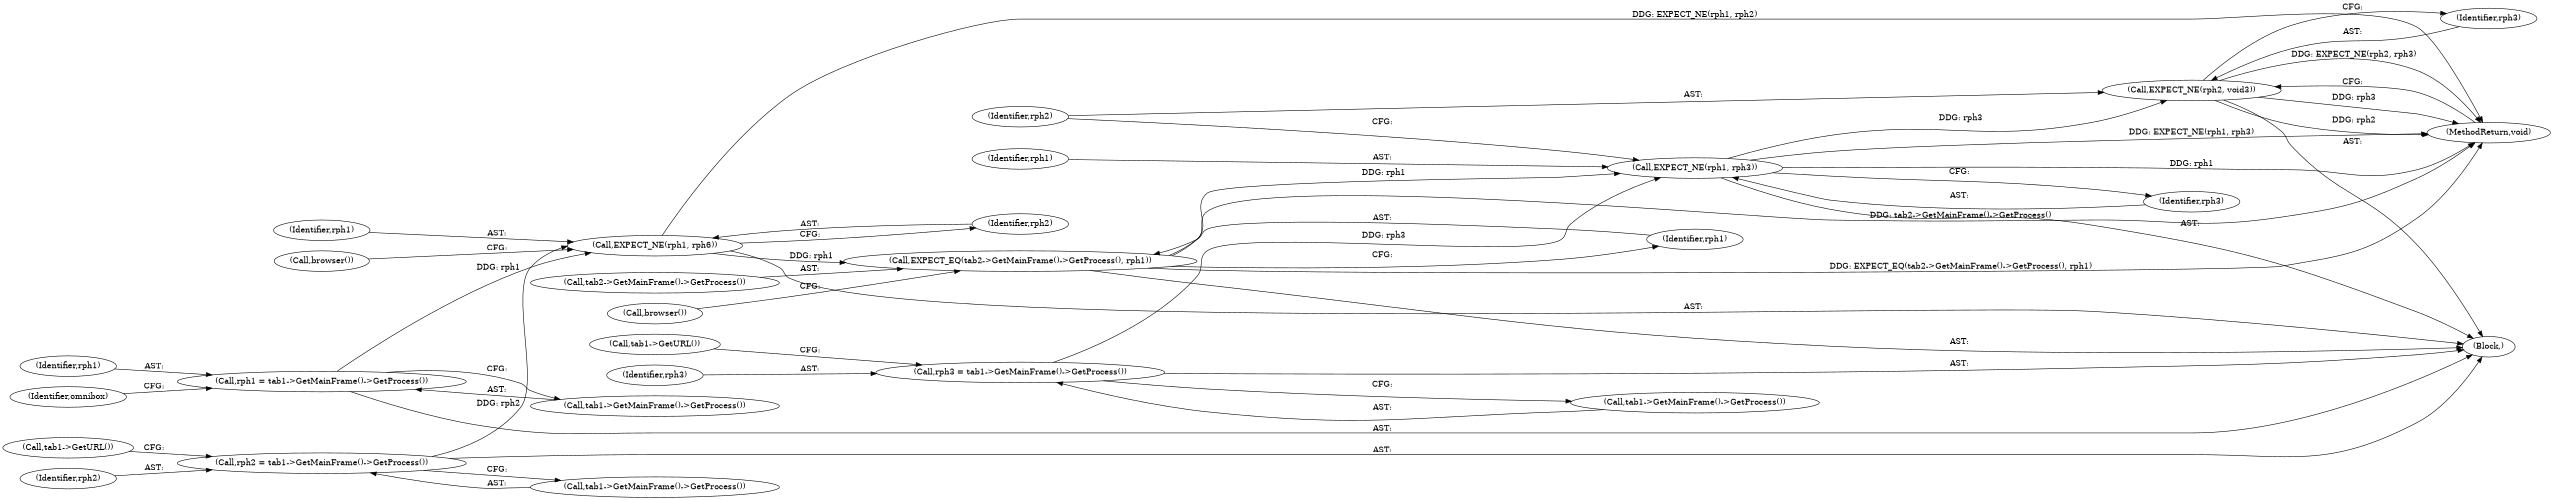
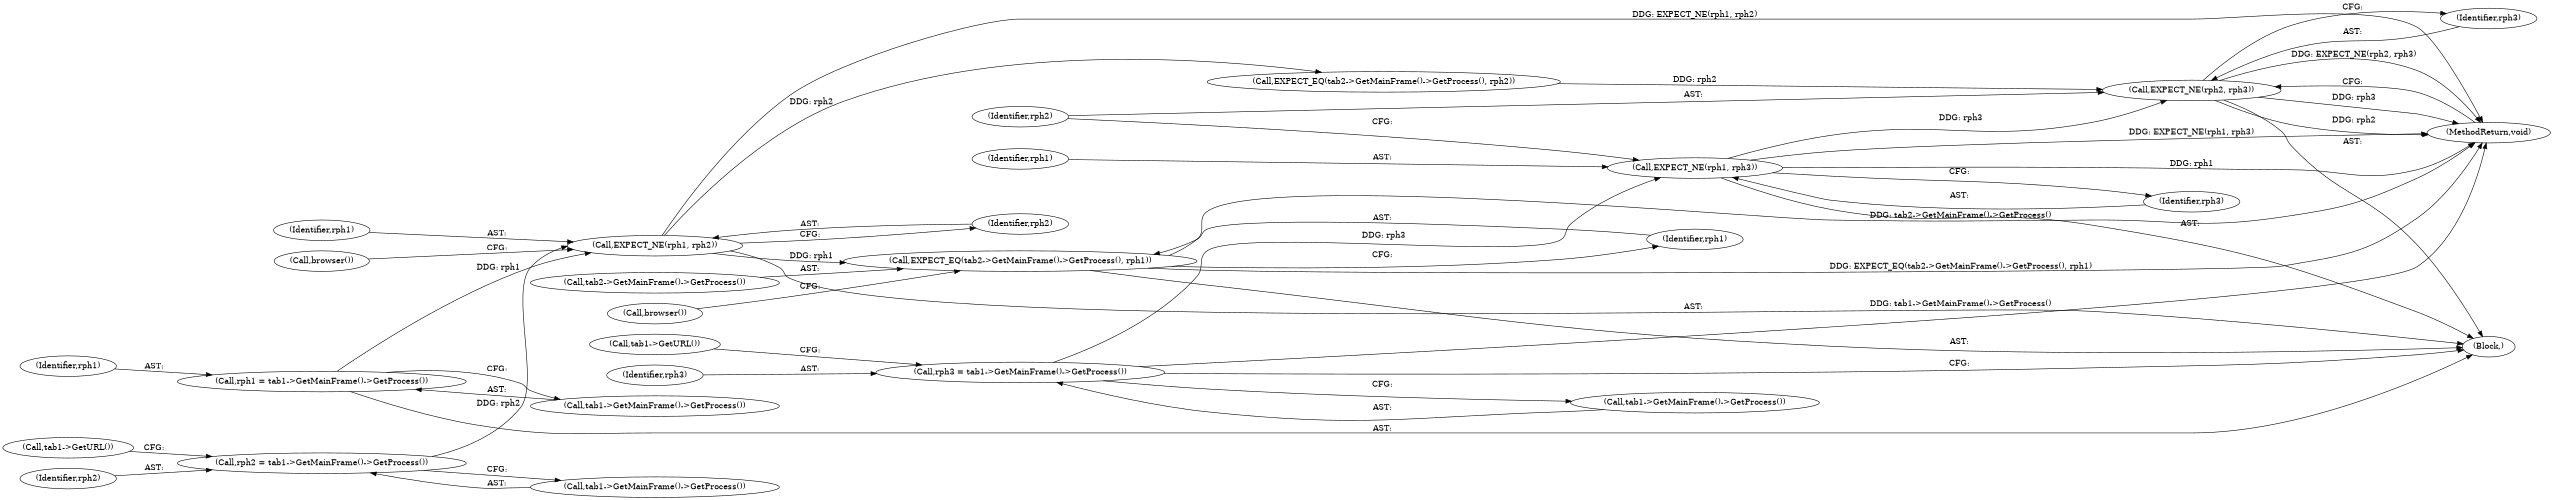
node "(Call,EXPECT_EQ(tab2->GetMainFrame()->GetProcess(), rph2))": added
node "(Call,EXPECT_NE(rph2, void3))": label "(Call,EXPECT_NE(rph2, void3))" -> "(Call,EXPECT_NE(rph2, rph3))"
edge "(Call,EXPECT_EQ(tab2->GetMainFrame()->GetProcess(), rph1))" -> "(Call,EXPECT_NE(rph1, rph3))": removed, label "DDG: rph1"
node "(Call,EXPECT_NE(rph1, rph6))": label "(Call,EXPECT_NE(rph1, rph6))" -> "(Call,EXPECT_NE(rph1, rph2))"
edge "(Call,rph3 = tab1->GetMainFrame()->GetProcess())" -> "(MethodReturn,void)": added, label "DDG: tab1->GetMainFrame()->GetProcess()"
edge "(Call,rph3 = tab1->GetMainFrame()->GetProcess())" -> "(Block,)": label "AST: " -> "CFG: "
node "(Identifier,omnibox)": removed
edge "(Call,rph2 = tab1->GetMainFrame()->GetProcess())" -> "(Block,)": removed, label "AST:"
